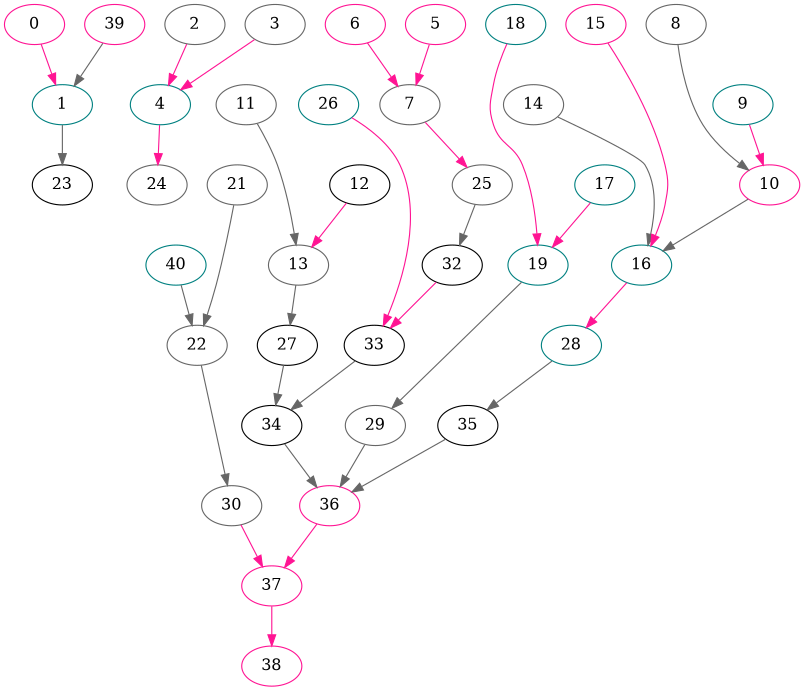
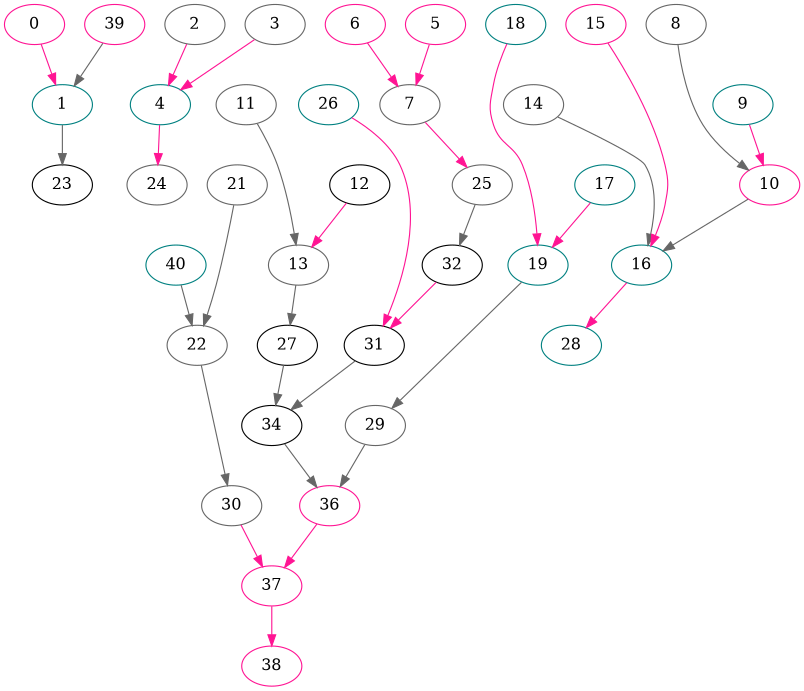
node "33": label "33" -> "31"
node "35": removed
